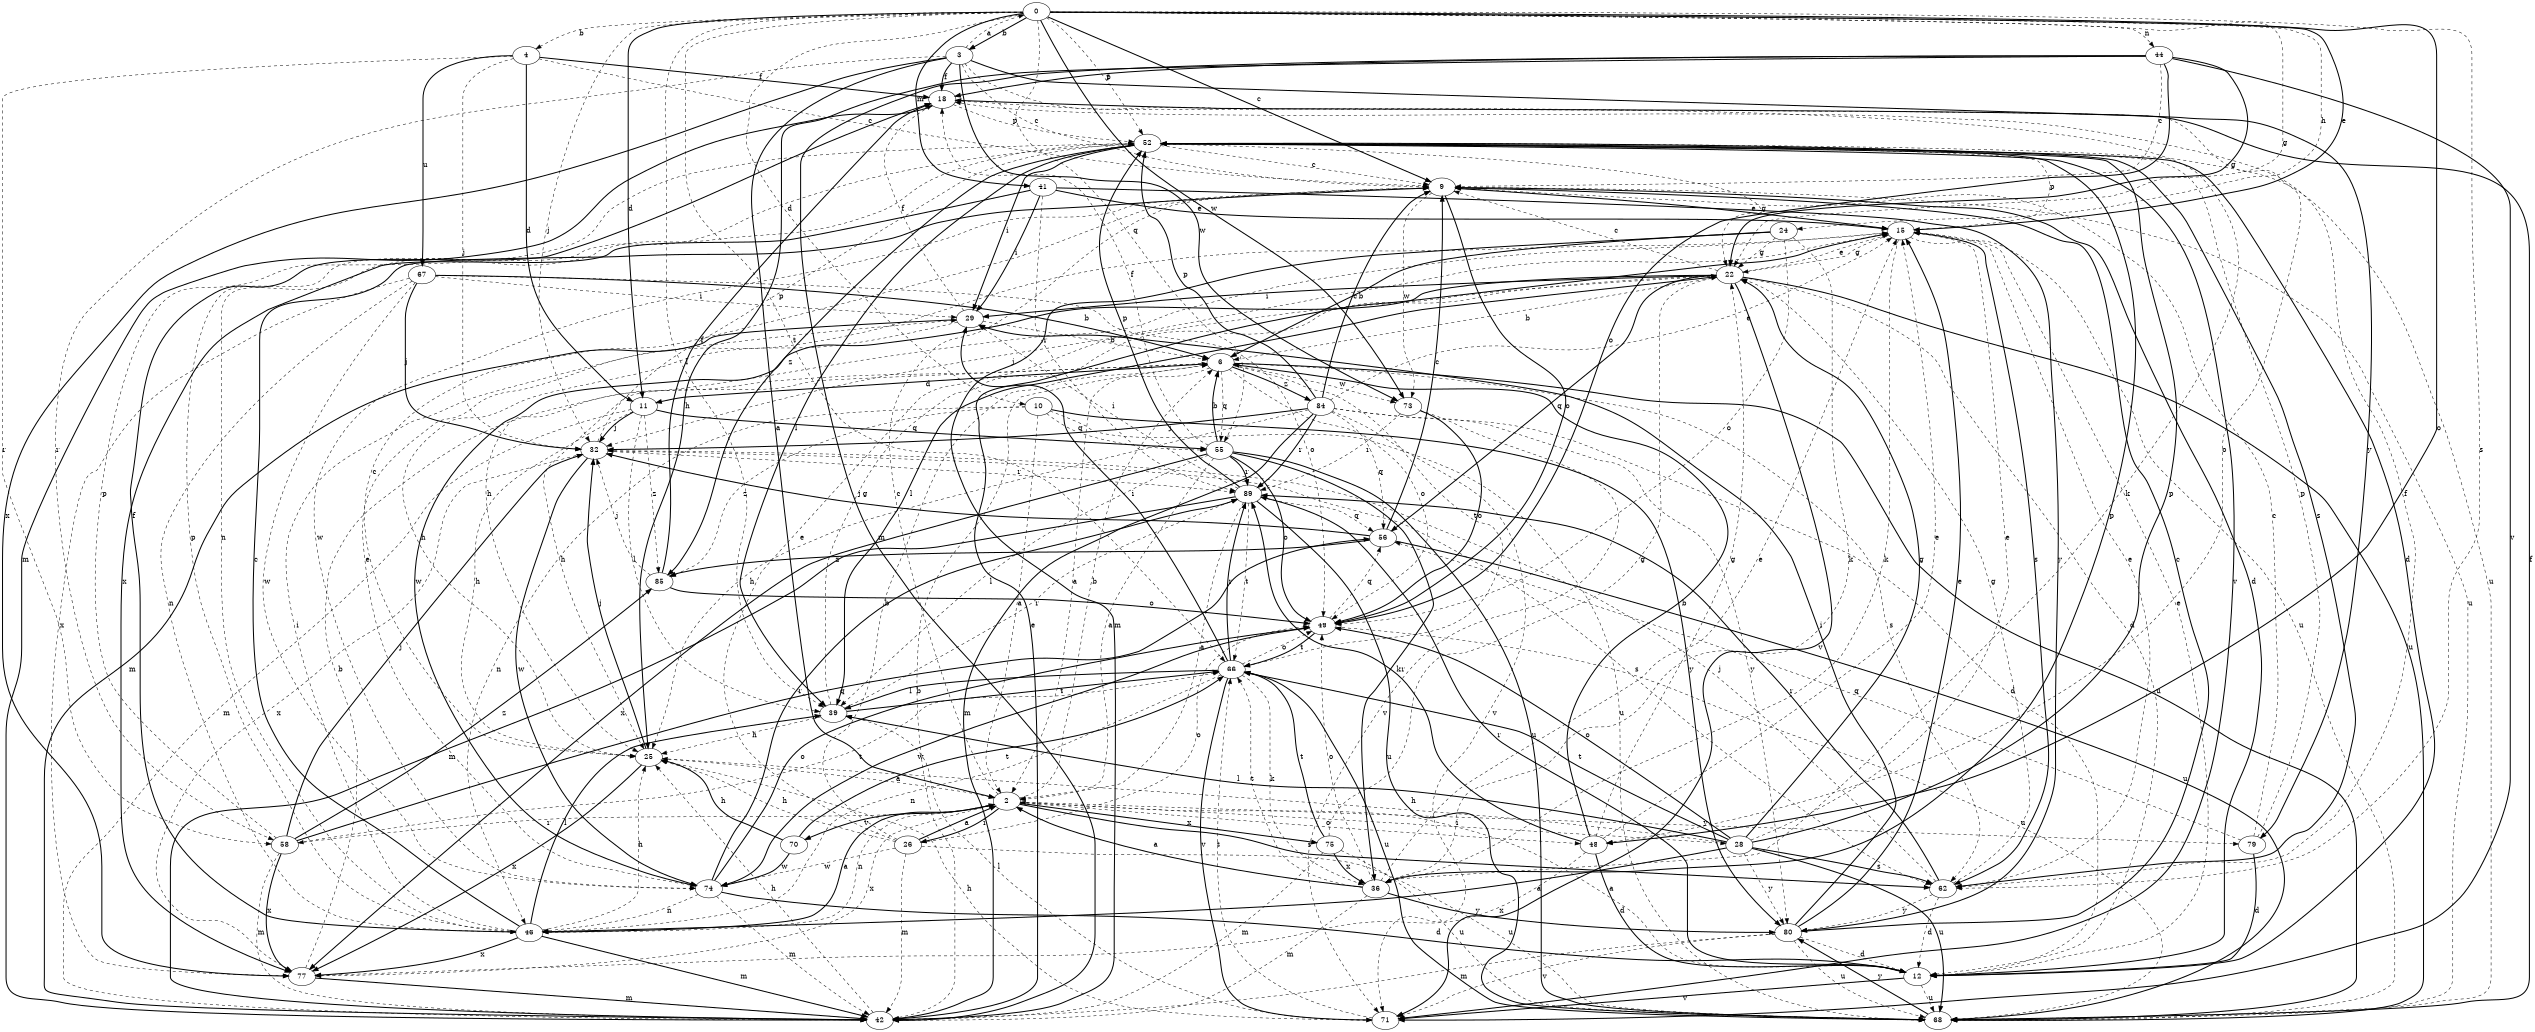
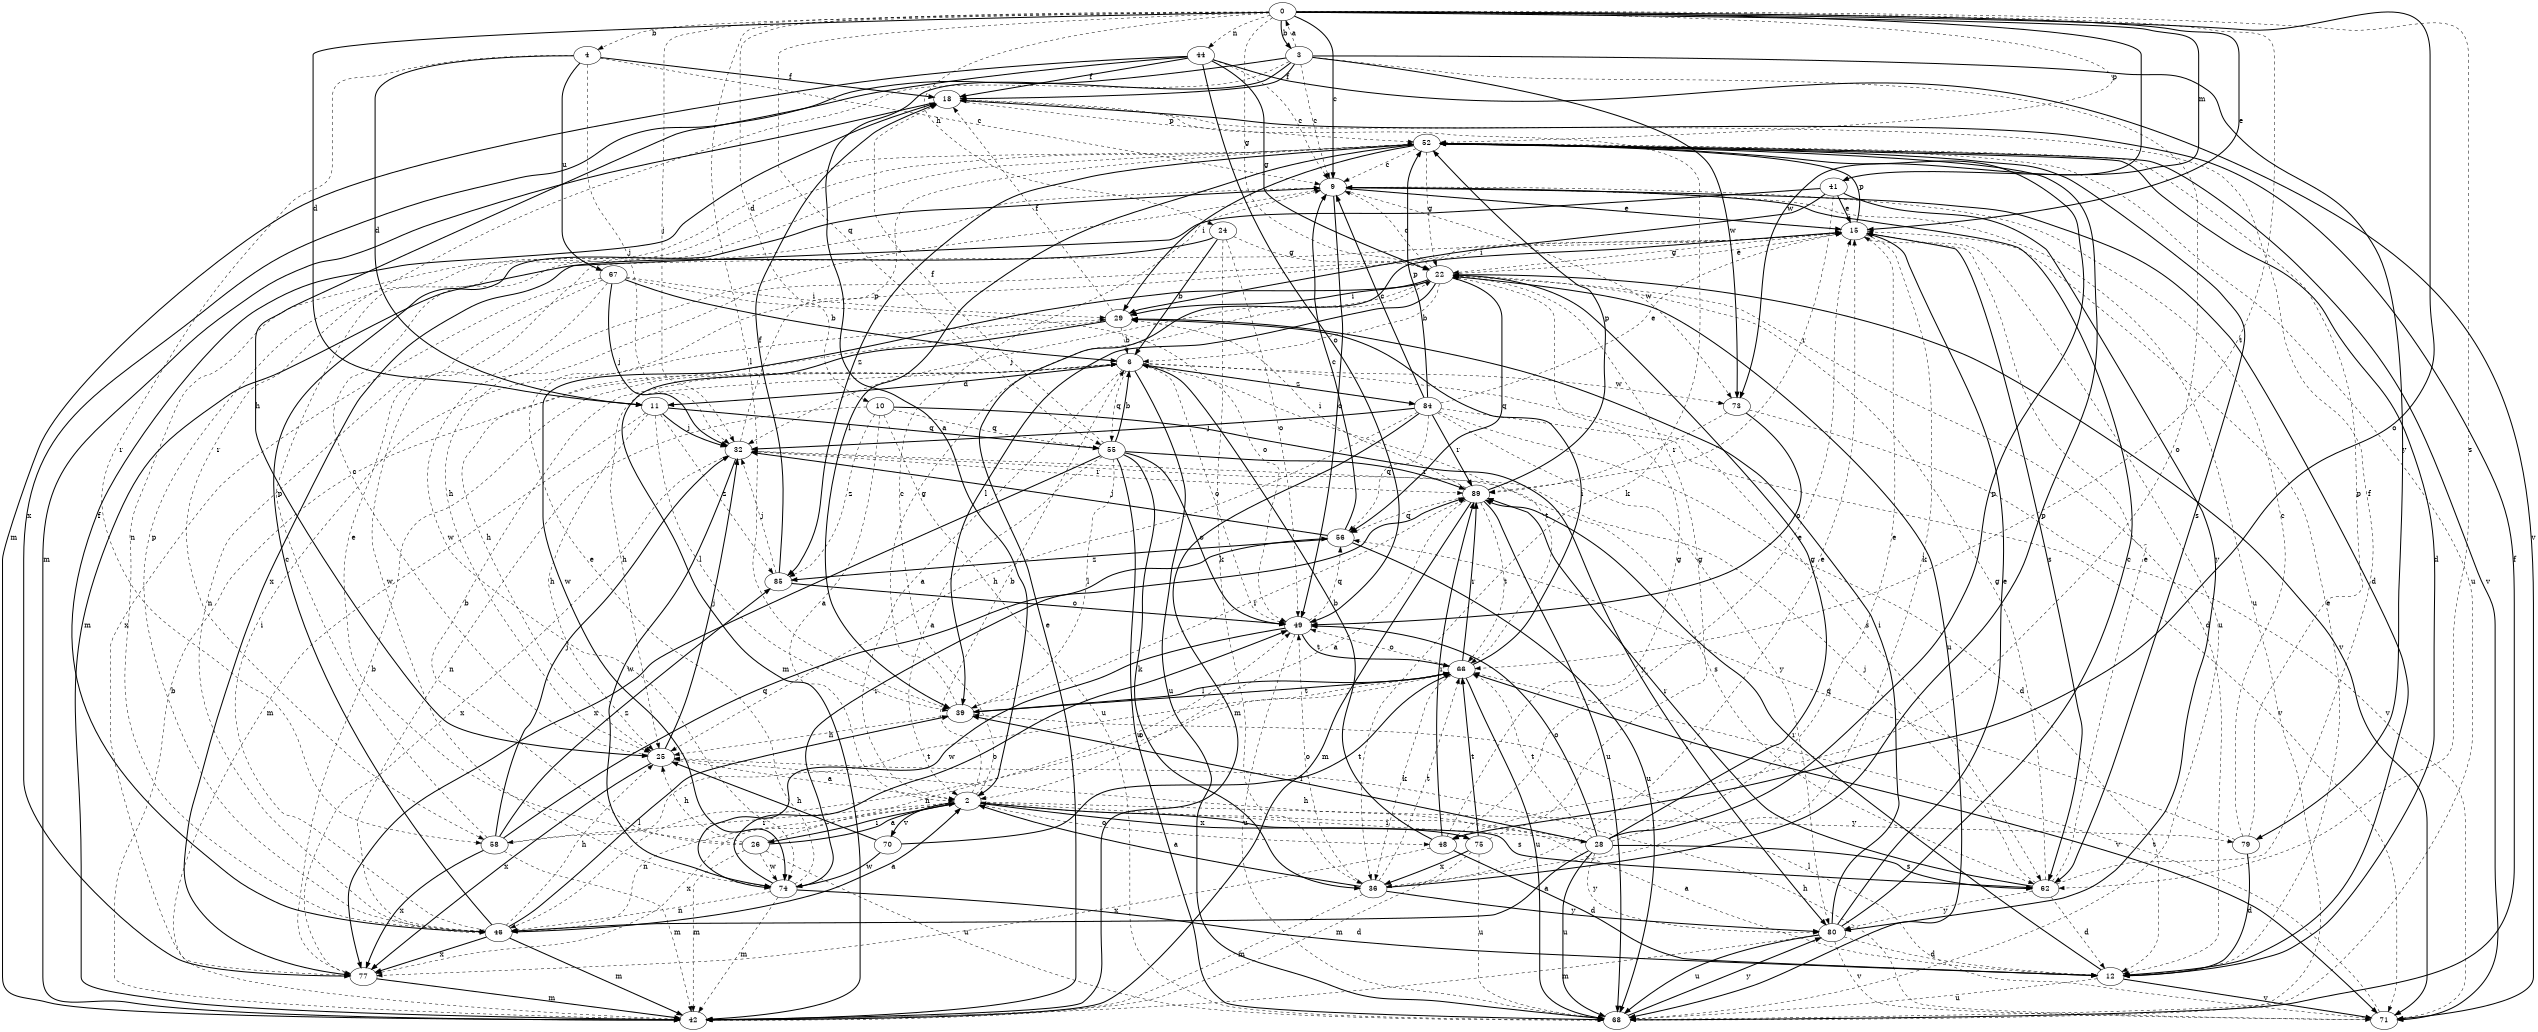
edge "15" -> "52": style dashed -> bold
edge "28" -> "66": style bold -> dashed
edge "42" -> "25": removed, label "h"
edge "80" -> "68": style dashed -> bold
